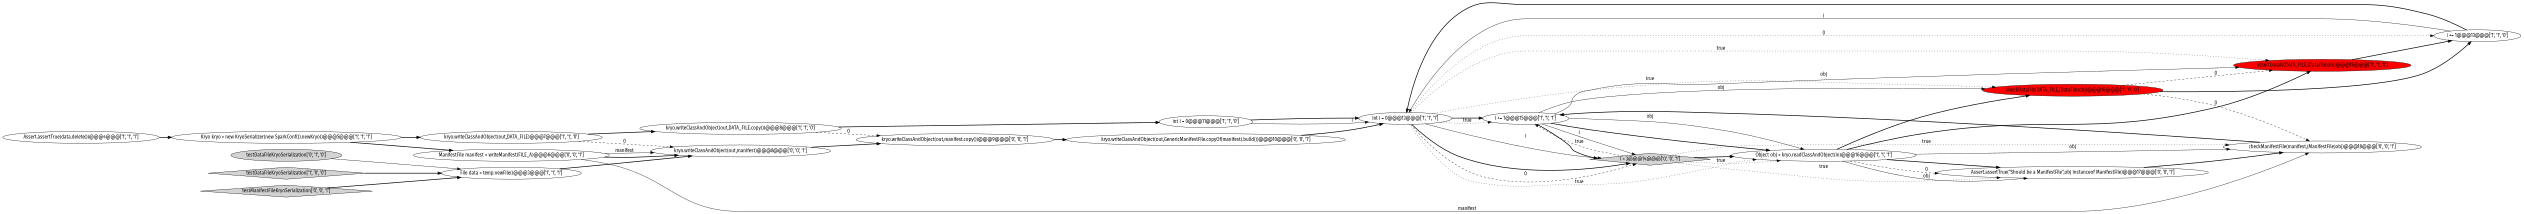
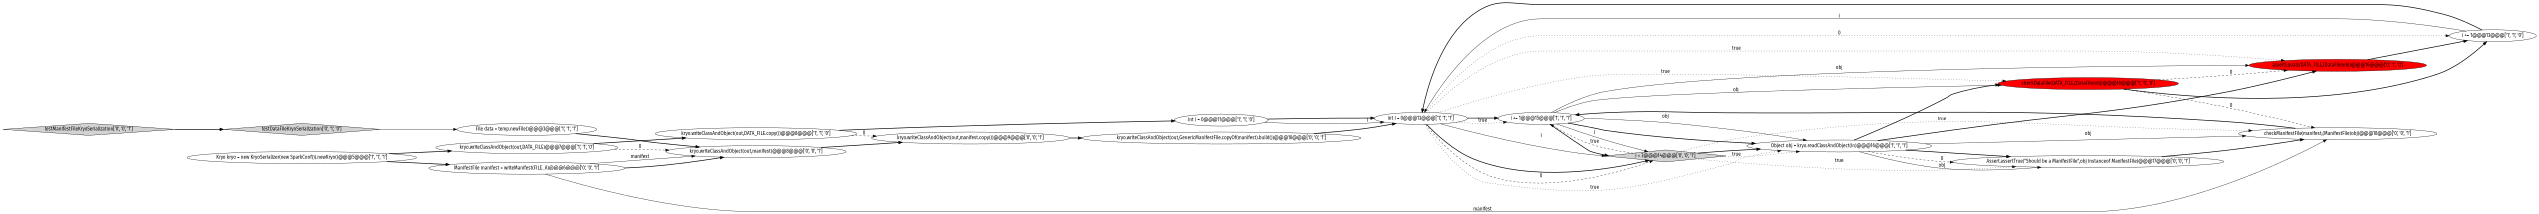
node "Assert.assertTrue(data.delete())@@@4@@@['1', '1', '1']": removed
node "testDataFileKryoSerialization['0', '1', '0']": shape ellipse -> diamond
node "testDataFileKryoSerialization['1', '0', '0']": removed
edge "testManifestFileKryoSerialization['0', '0', '1']" -> "File data = temp.newFile()@@@3@@@['1', '1', '1']": now "testManifestFileKryoSerialization['0', '0', '1']" -> "testDataFileKryoSerialization['0', '1', '0']"
